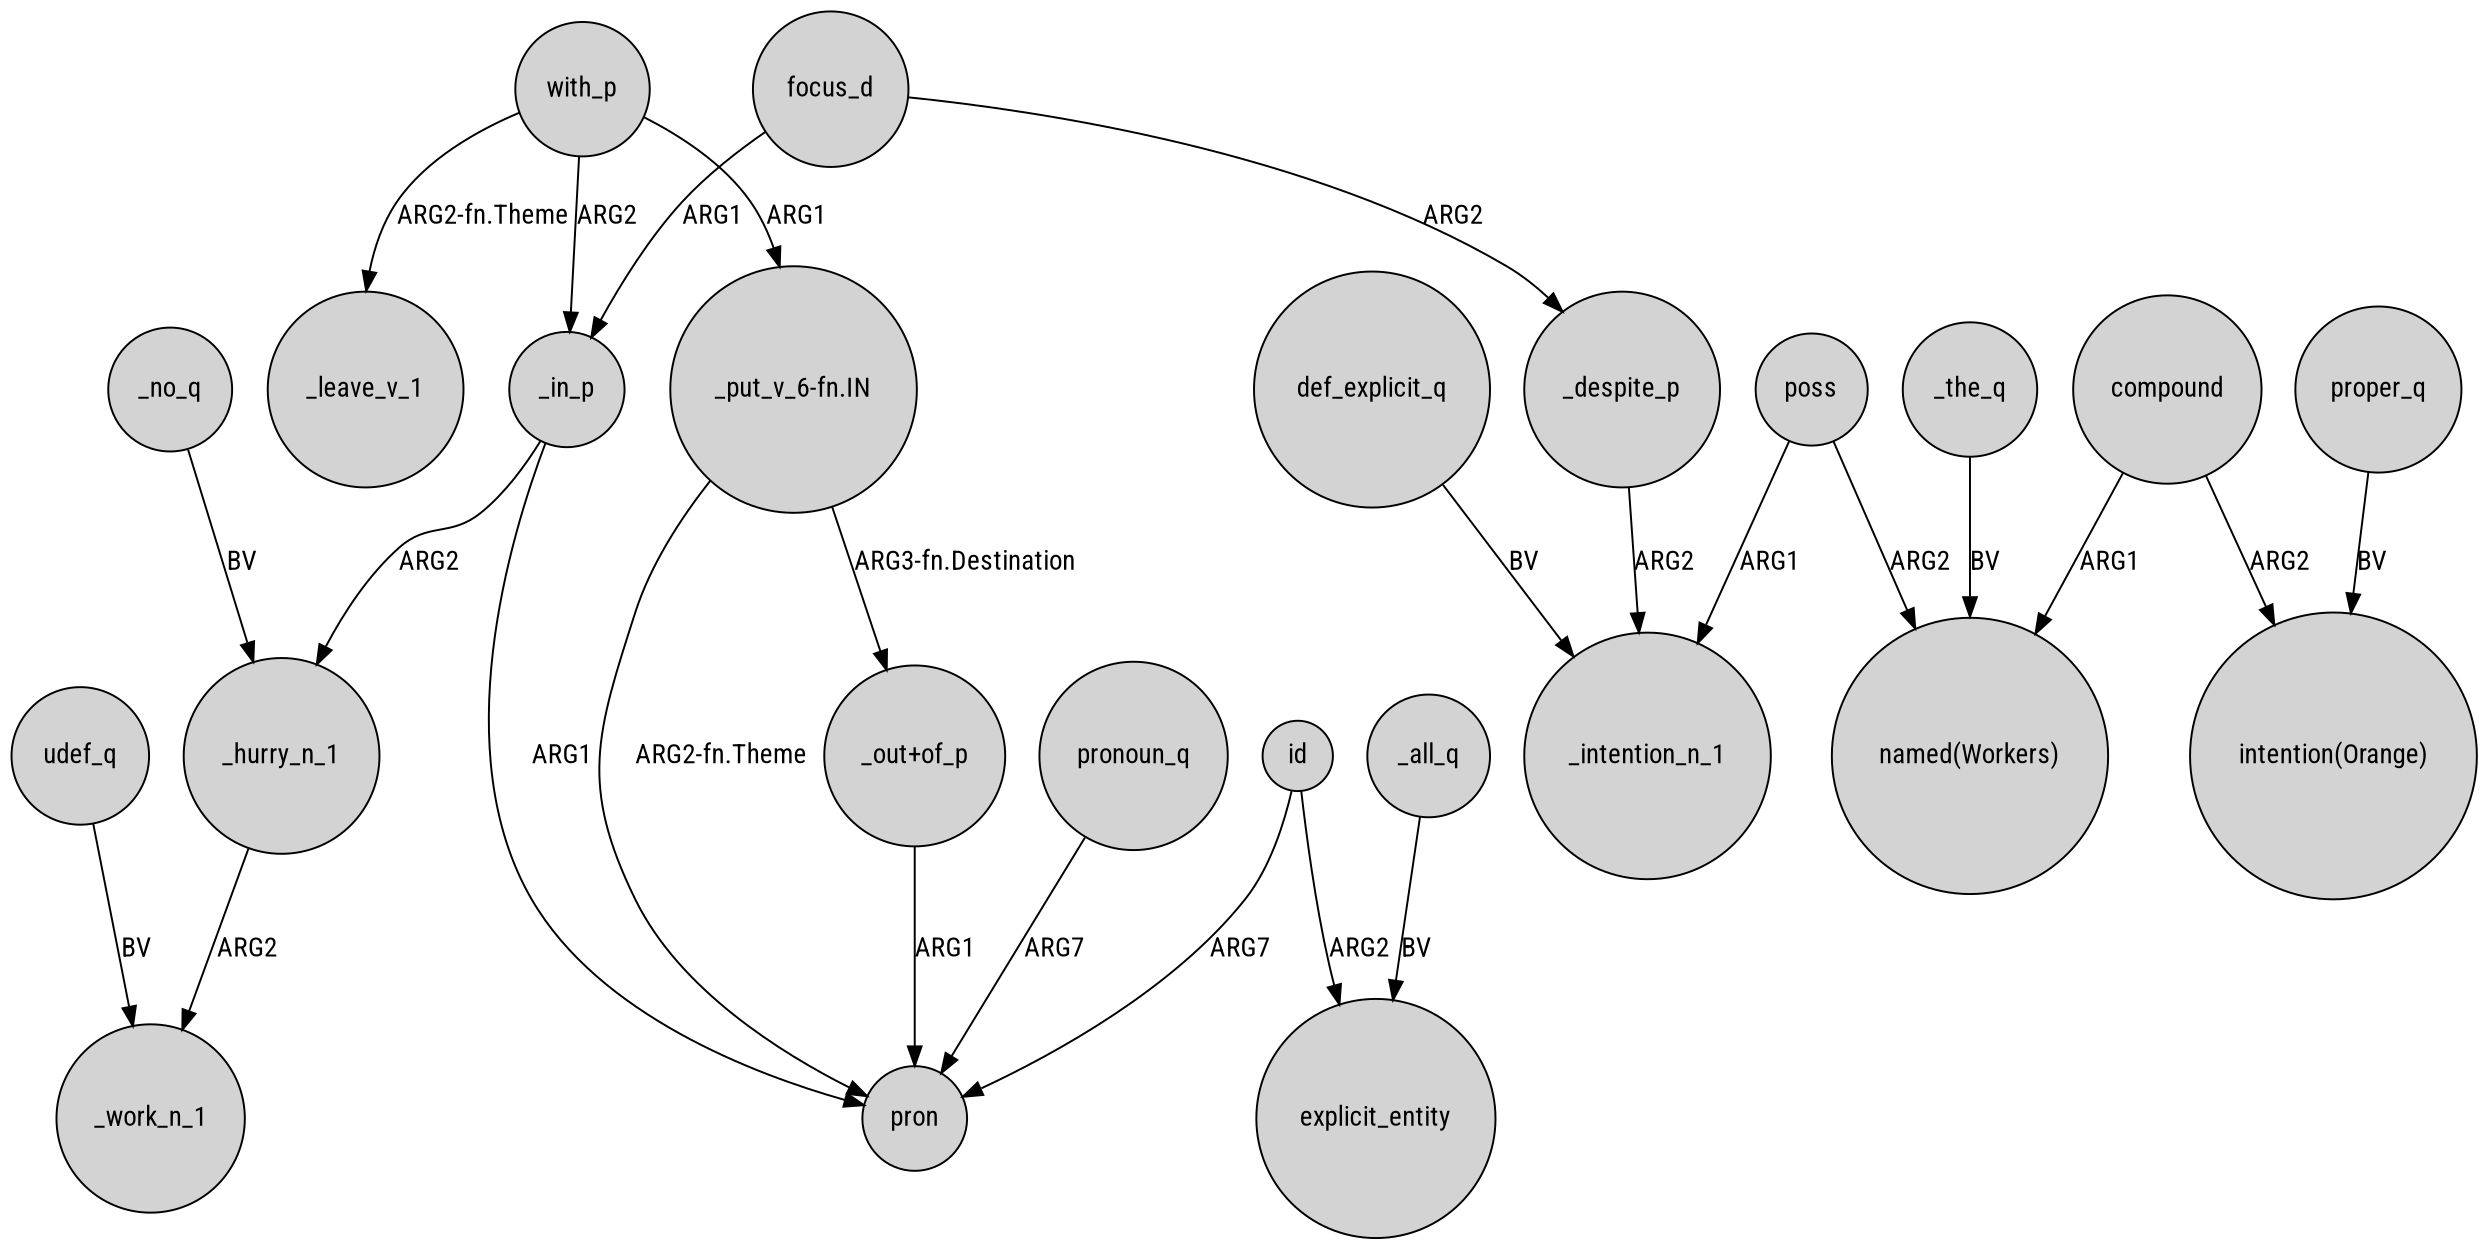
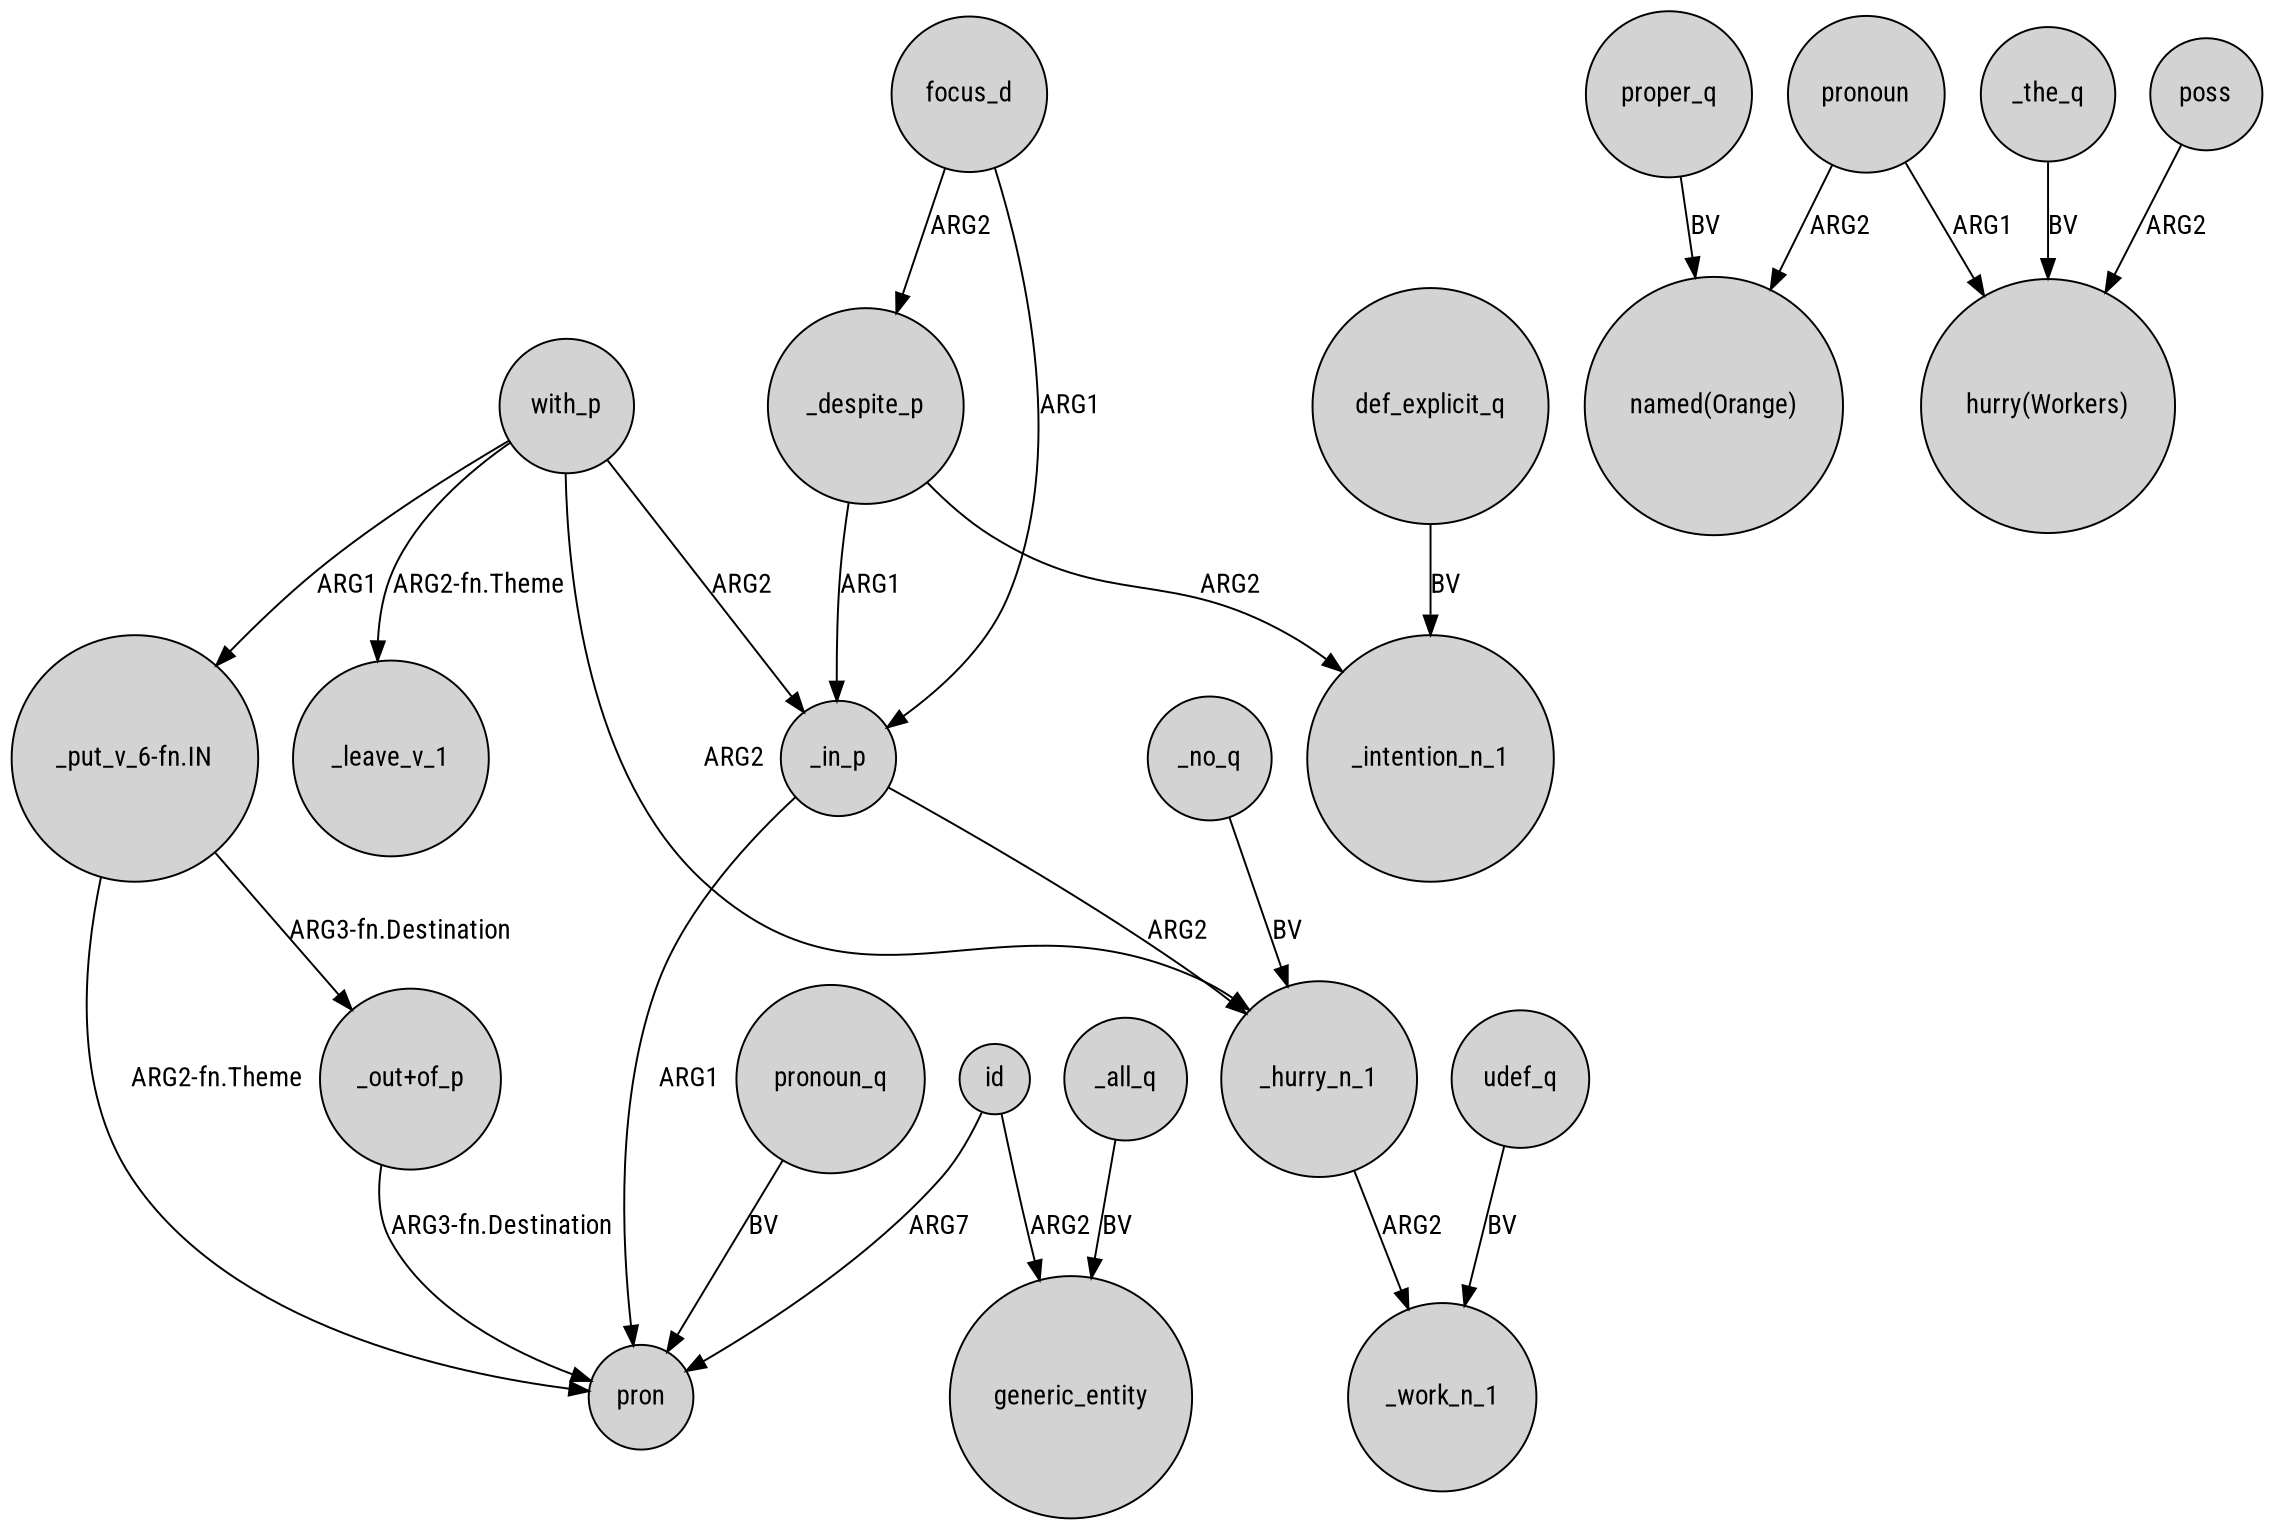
node "compound": label "compound" -> "pronoun"
edge "poss" -> "_intention_n_1": removed, label "ARG1"
edge "_despite_p" -> "_in_p": added, label "ARG1"
node "named(Workers)": label "named(Workers)" -> "hurry(Workers)"
node "intention(Orange)": label "intention(Orange)" -> "named(Orange)"
edge "with_p" -> "_hurry_n_1": added, label "ARG2"
edge "_out+of_p" -> "pron": label "ARG1" -> "ARG3-fn.Destination"
edge "pronoun_q" -> "pron": label "ARG7" -> "BV"
node "explicit_entity": label "explicit_entity" -> "generic_entity"
